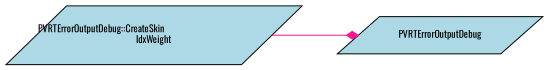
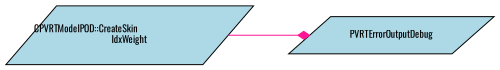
node "PVRTErrorOutputDebug::CreateSkin IdxWeight": label "PVRTErrorOutputDebug::CreateSkin IdxWeight" -> "CPVRTModelPOD::CreateSkin IdxWeight"
